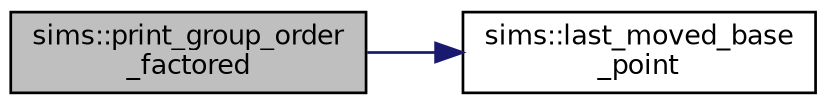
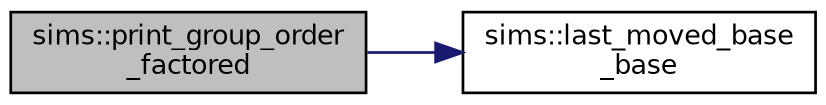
node "sims::last_moved_base _point": label "sims::last_moved_base _point" -> "sims::last_moved_base _base"
